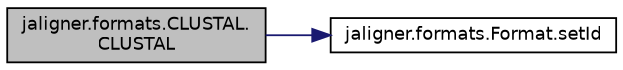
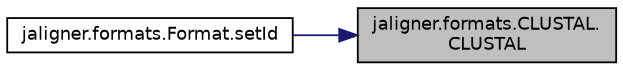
edge "jaligner.formats.CLUSTAL. CLUSTAL" -> "jaligner.formats.Format.setId": reversed
